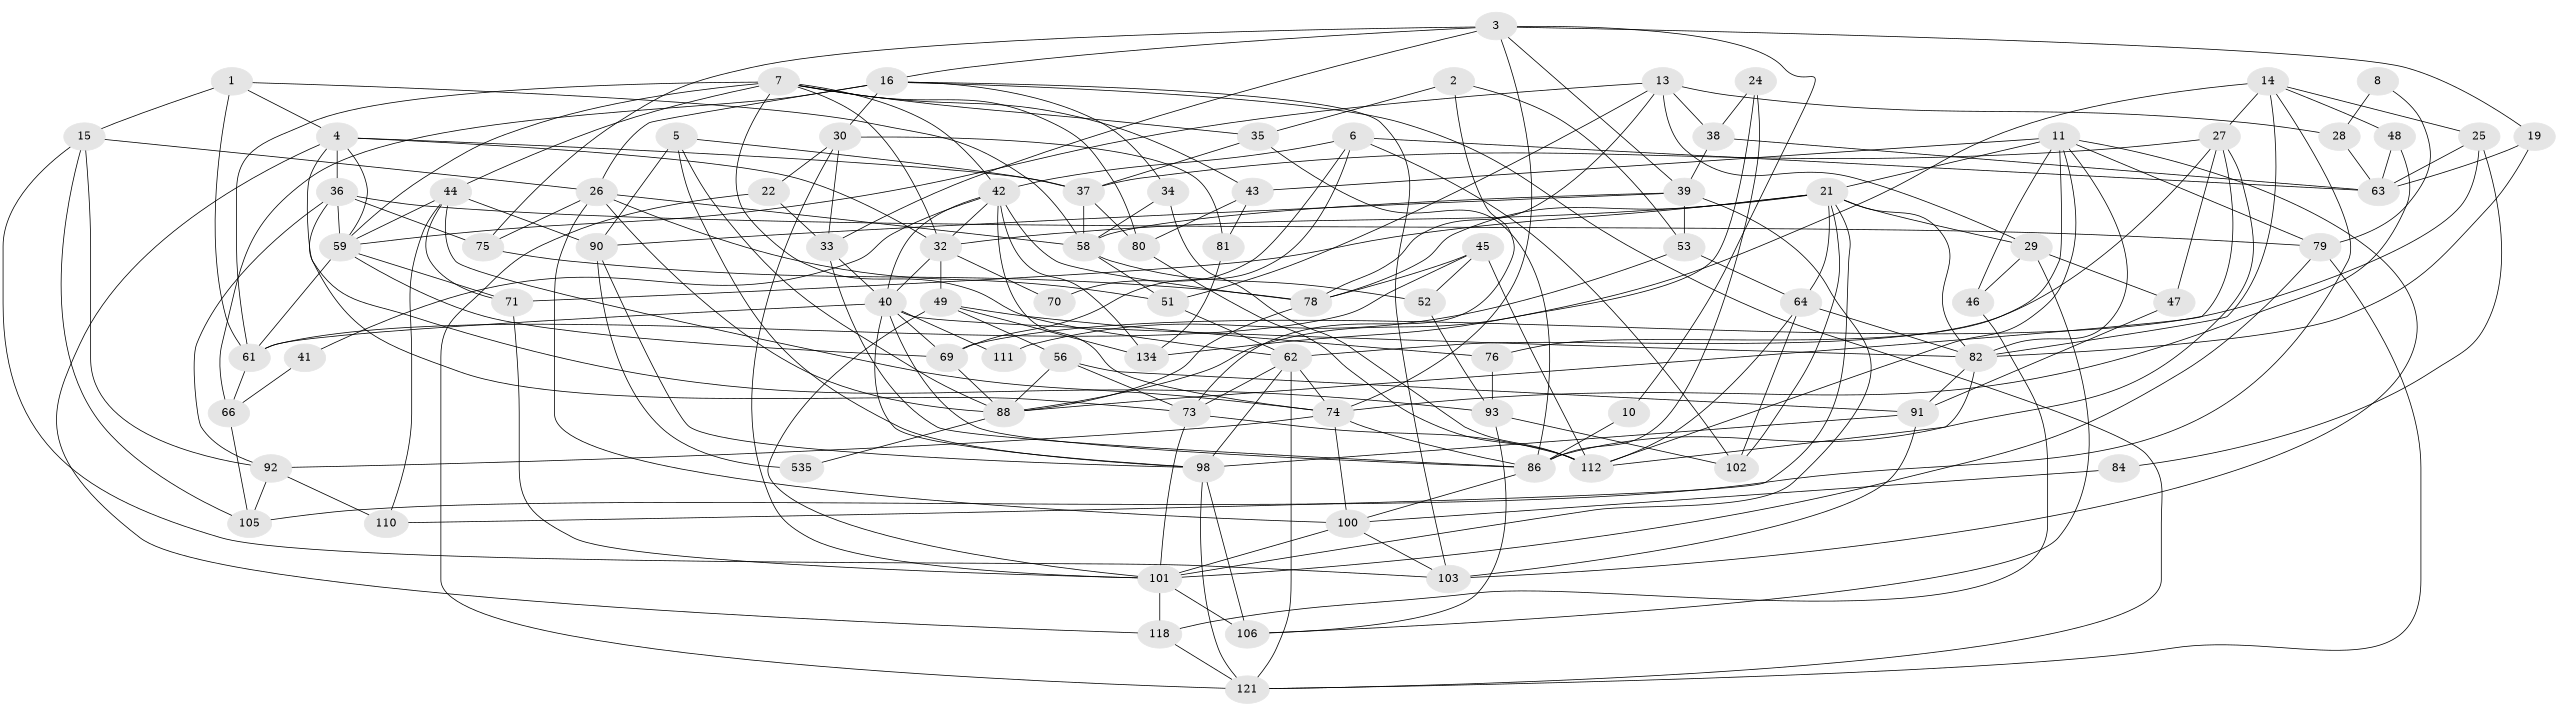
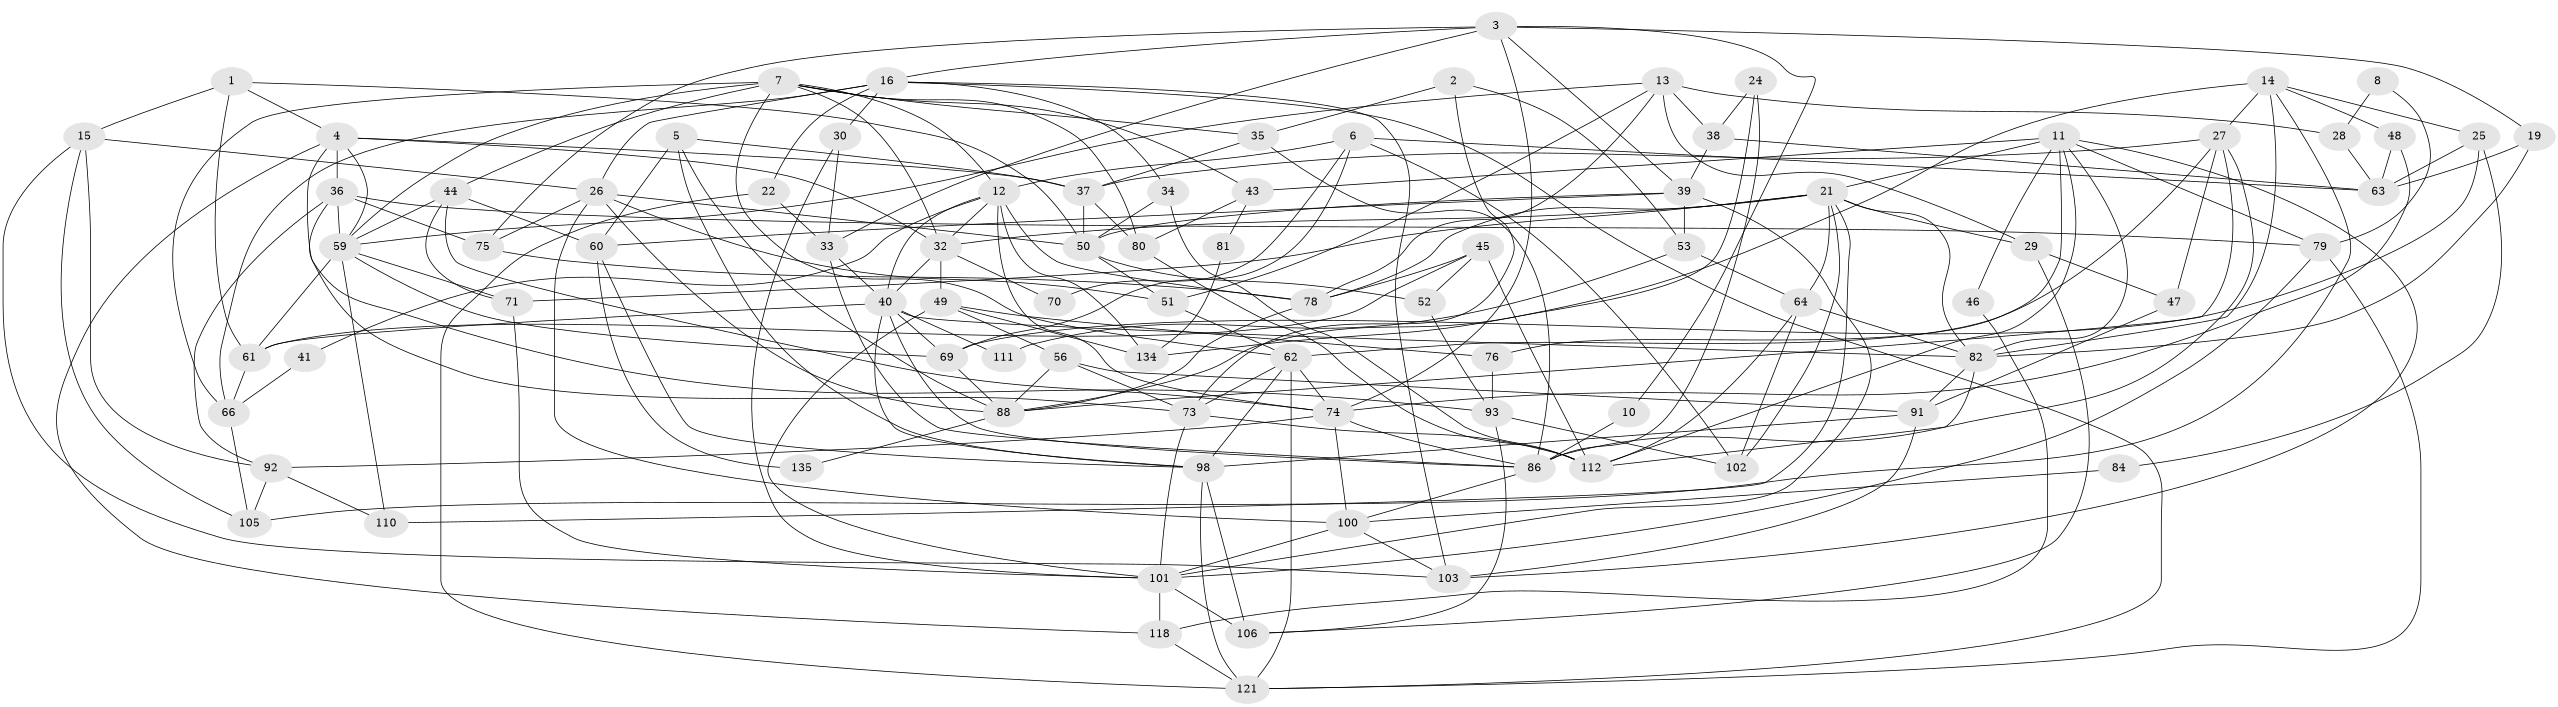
edge "7" -- "61": now "7" -- "66"
edge "30" -- "81": removed
edge "30" -- "22": now "16" -- "22"
node "42": label "42" -> "12"
node "90": label "90" -> "60"
node "58": label "58" -> "50"
edge "29" -- "46": removed
edge "44" -- "110": now "59" -- "110"
node "535": label "535" -> "135"
